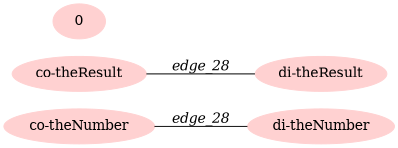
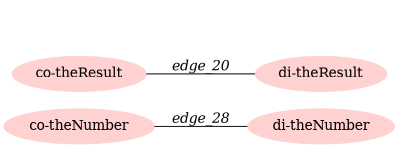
node "0": removed
edge "co-theResult" -- "di-theResult": label "edge_28" -> "edge_20"
